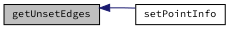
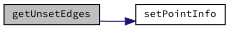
edge "setPointInfo" -> "getUnsetEdges": reversed
